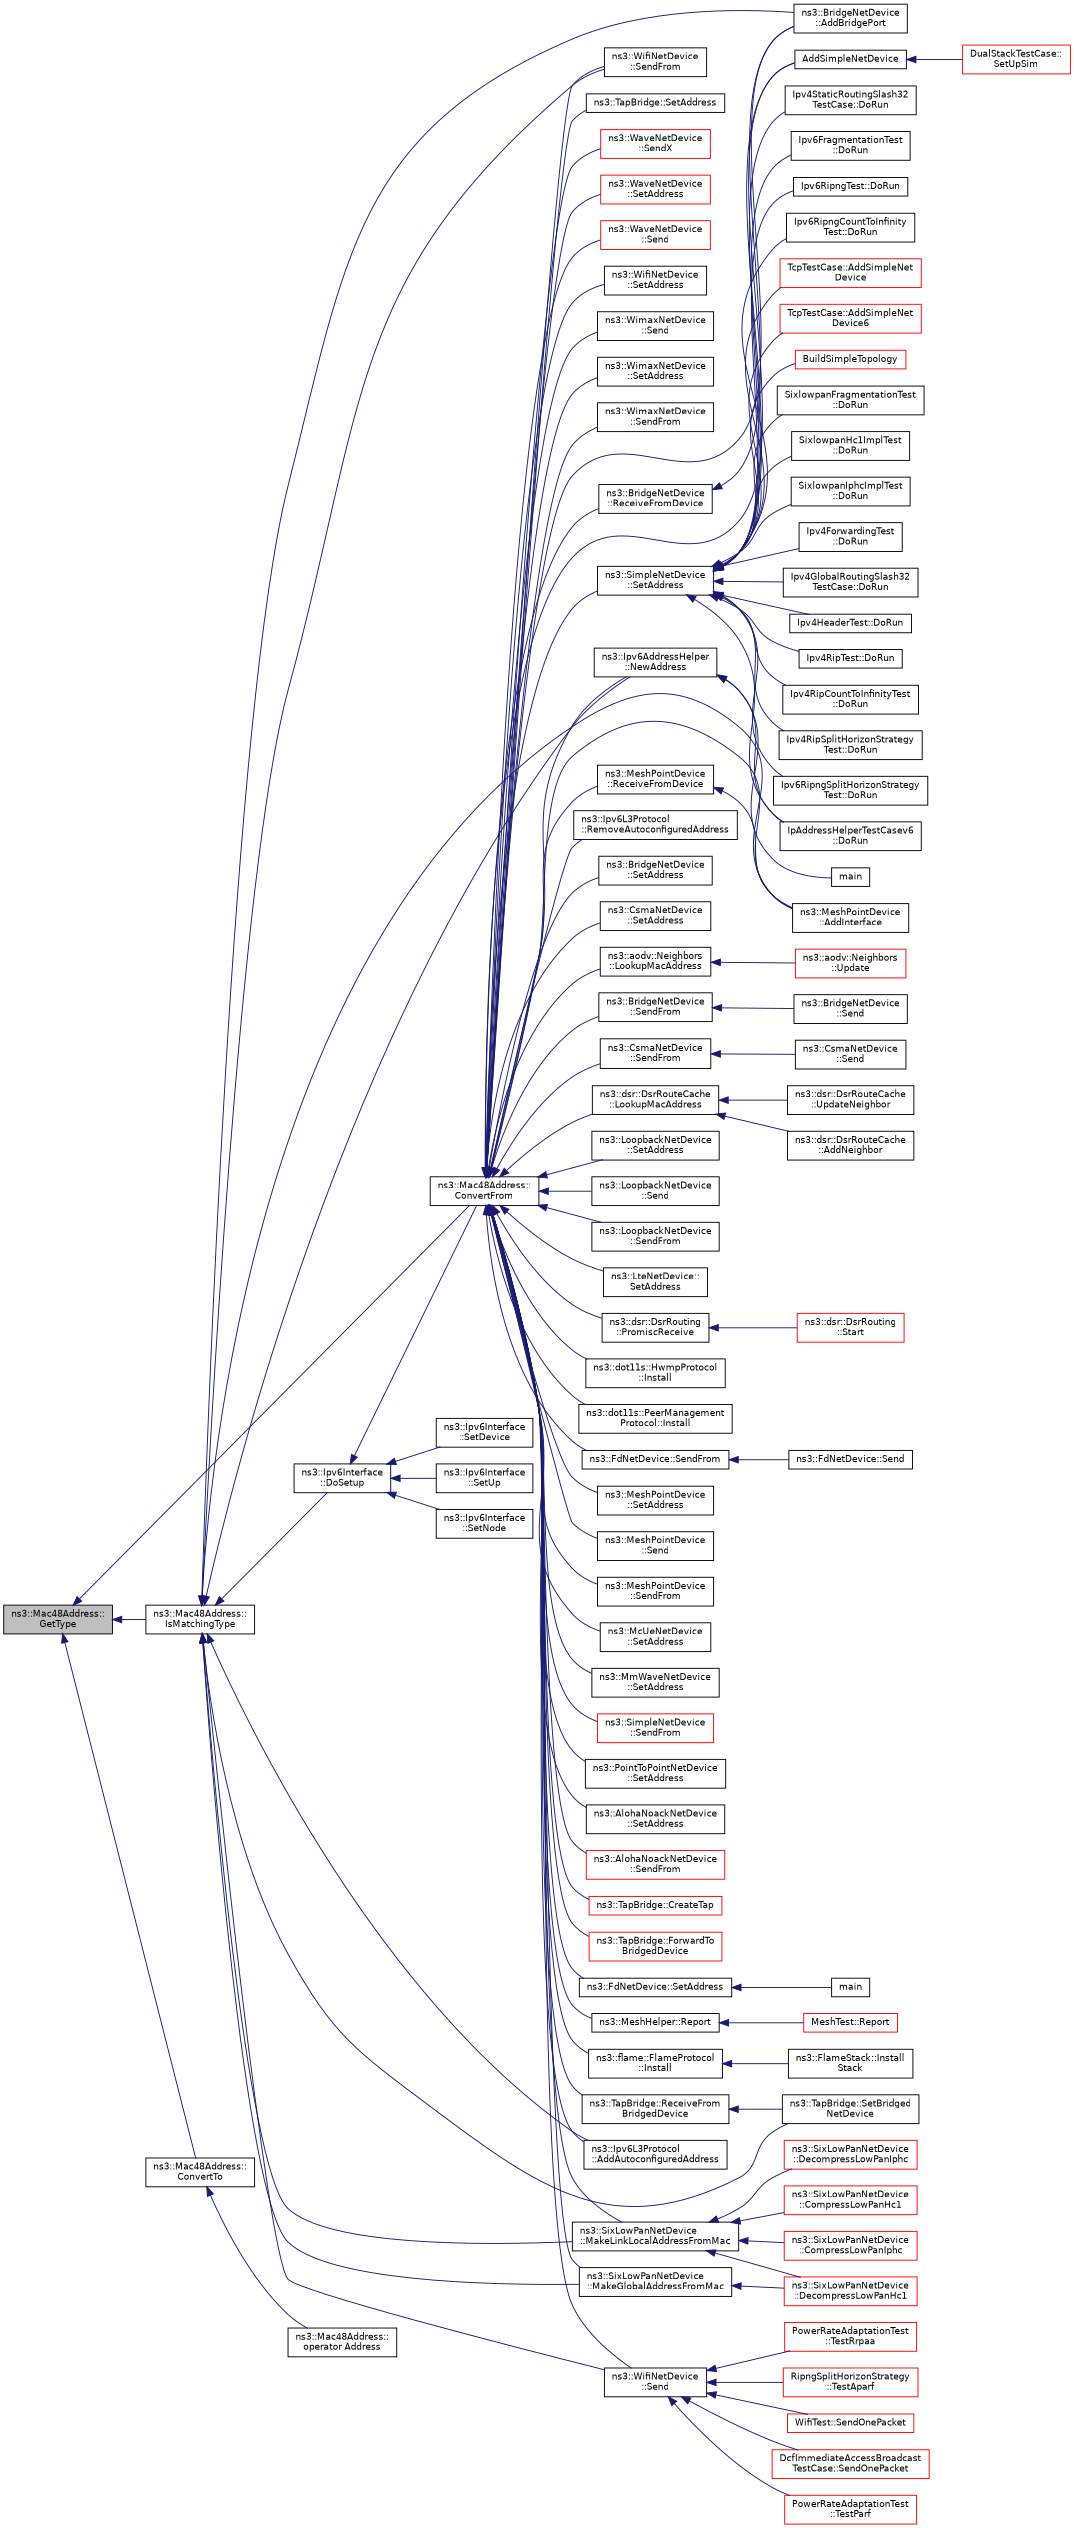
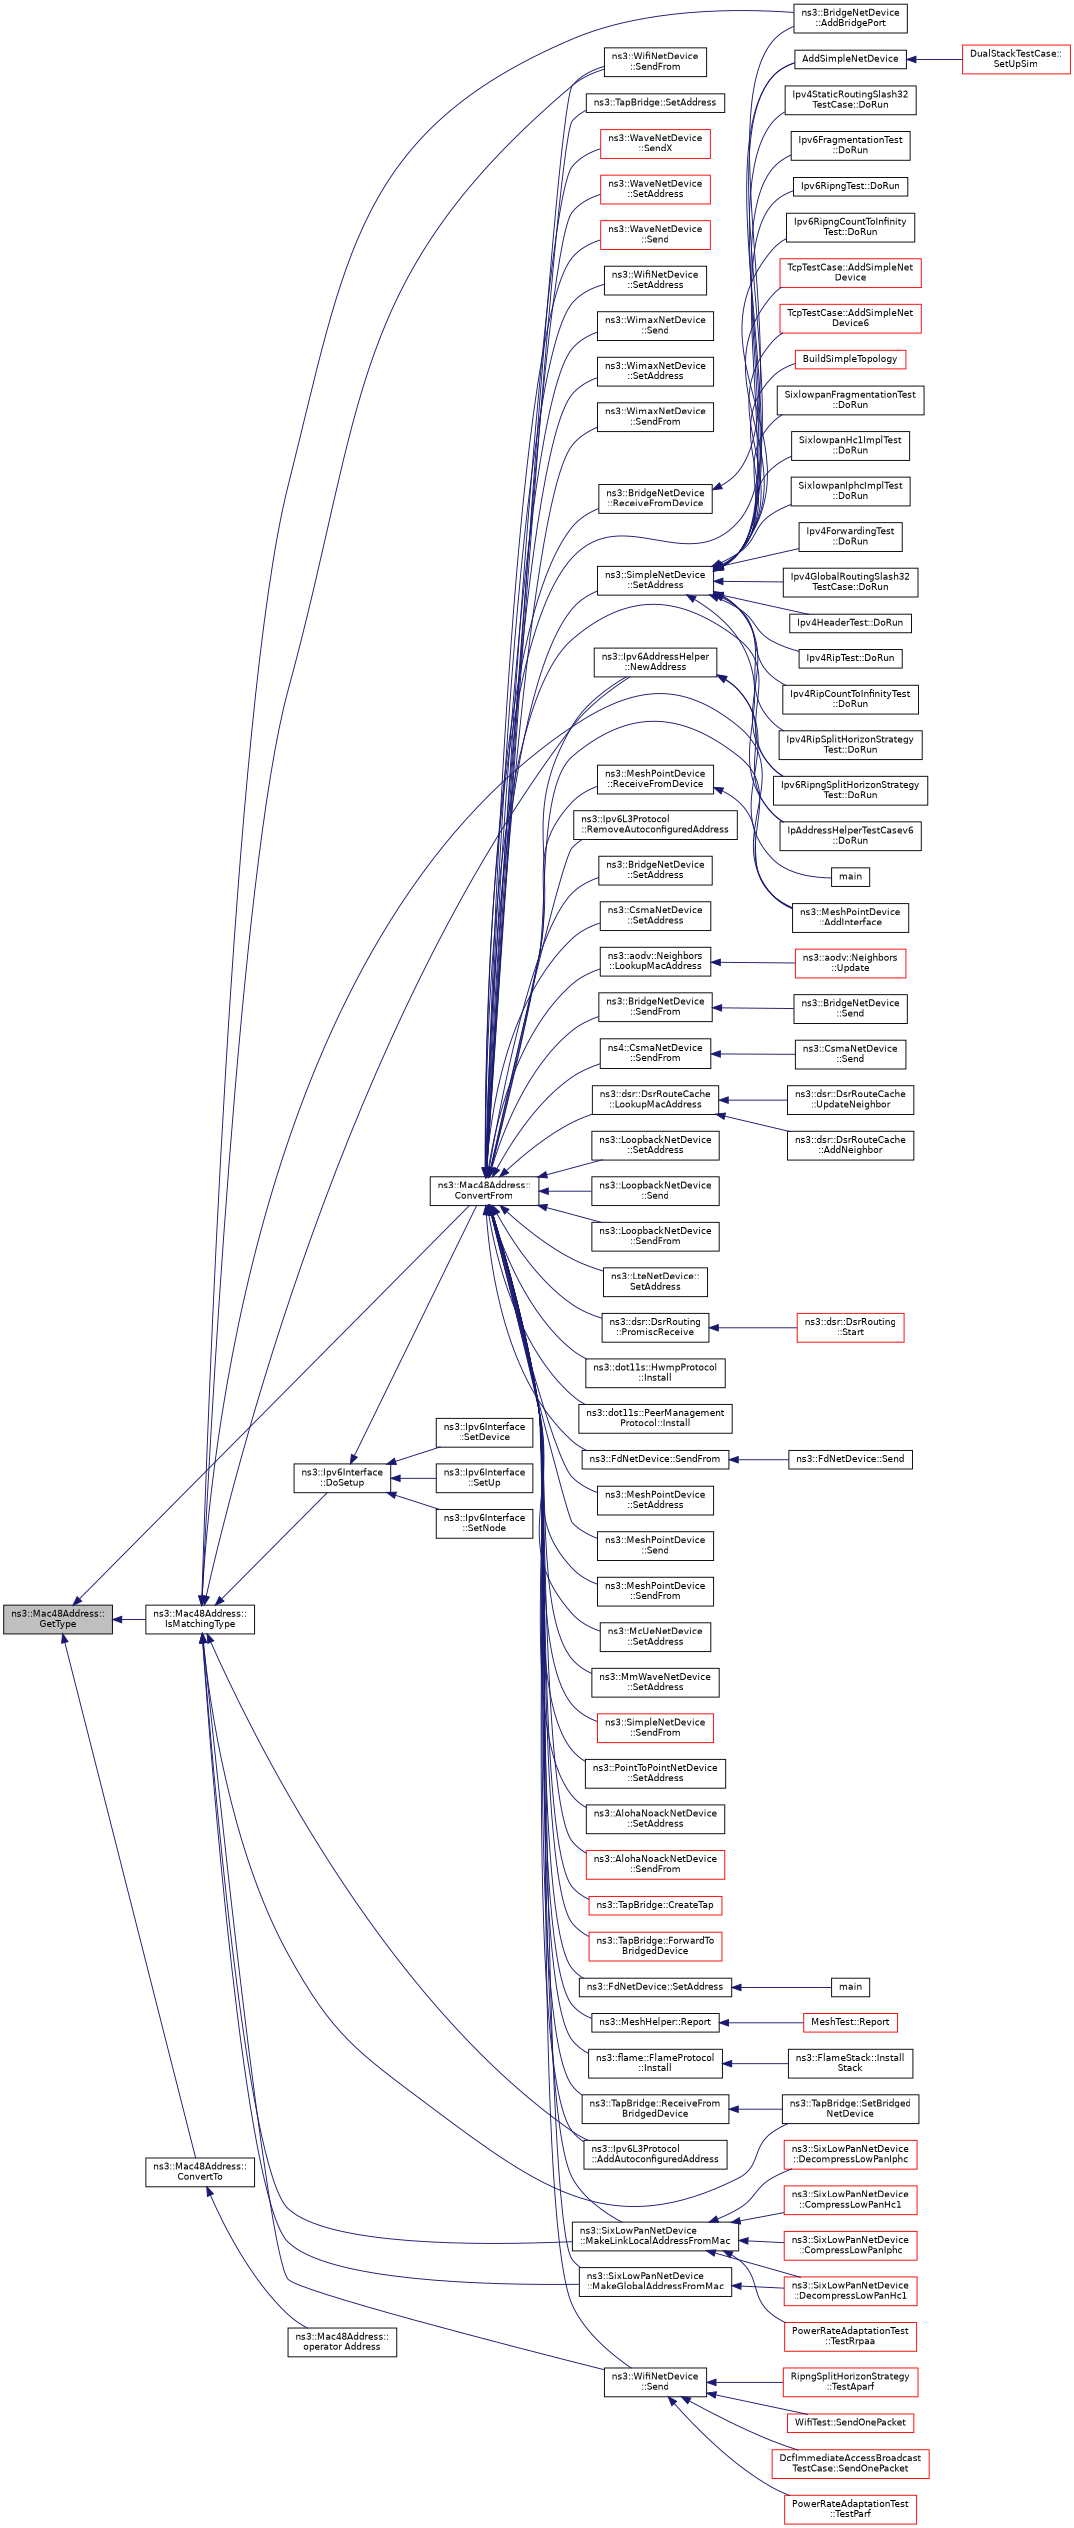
edge "ns3::BridgeNetDevice ::AddBridgePort" -> "ns3::Mac48Address:: ConvertFrom": now "Ipv6RipngSplitHorizonStrategy Test::DoRun" -> "ns3::Mac48Address:: ConvertFrom"
node "ns3::CsmaNetDevice ::SendFrom": label "ns3::CsmaNetDevice ::SendFrom" -> "ns4::CsmaNetDevice ::SendFrom"
edge "PowerRateAdaptationTest ::TestRrpaa" -> "ns3::WifiNetDevice ::Send": now "PowerRateAdaptationTest ::TestRrpaa" -> "ns3::SixLowPanNetDevice ::MakeLinkLocalAddressFromMac"
